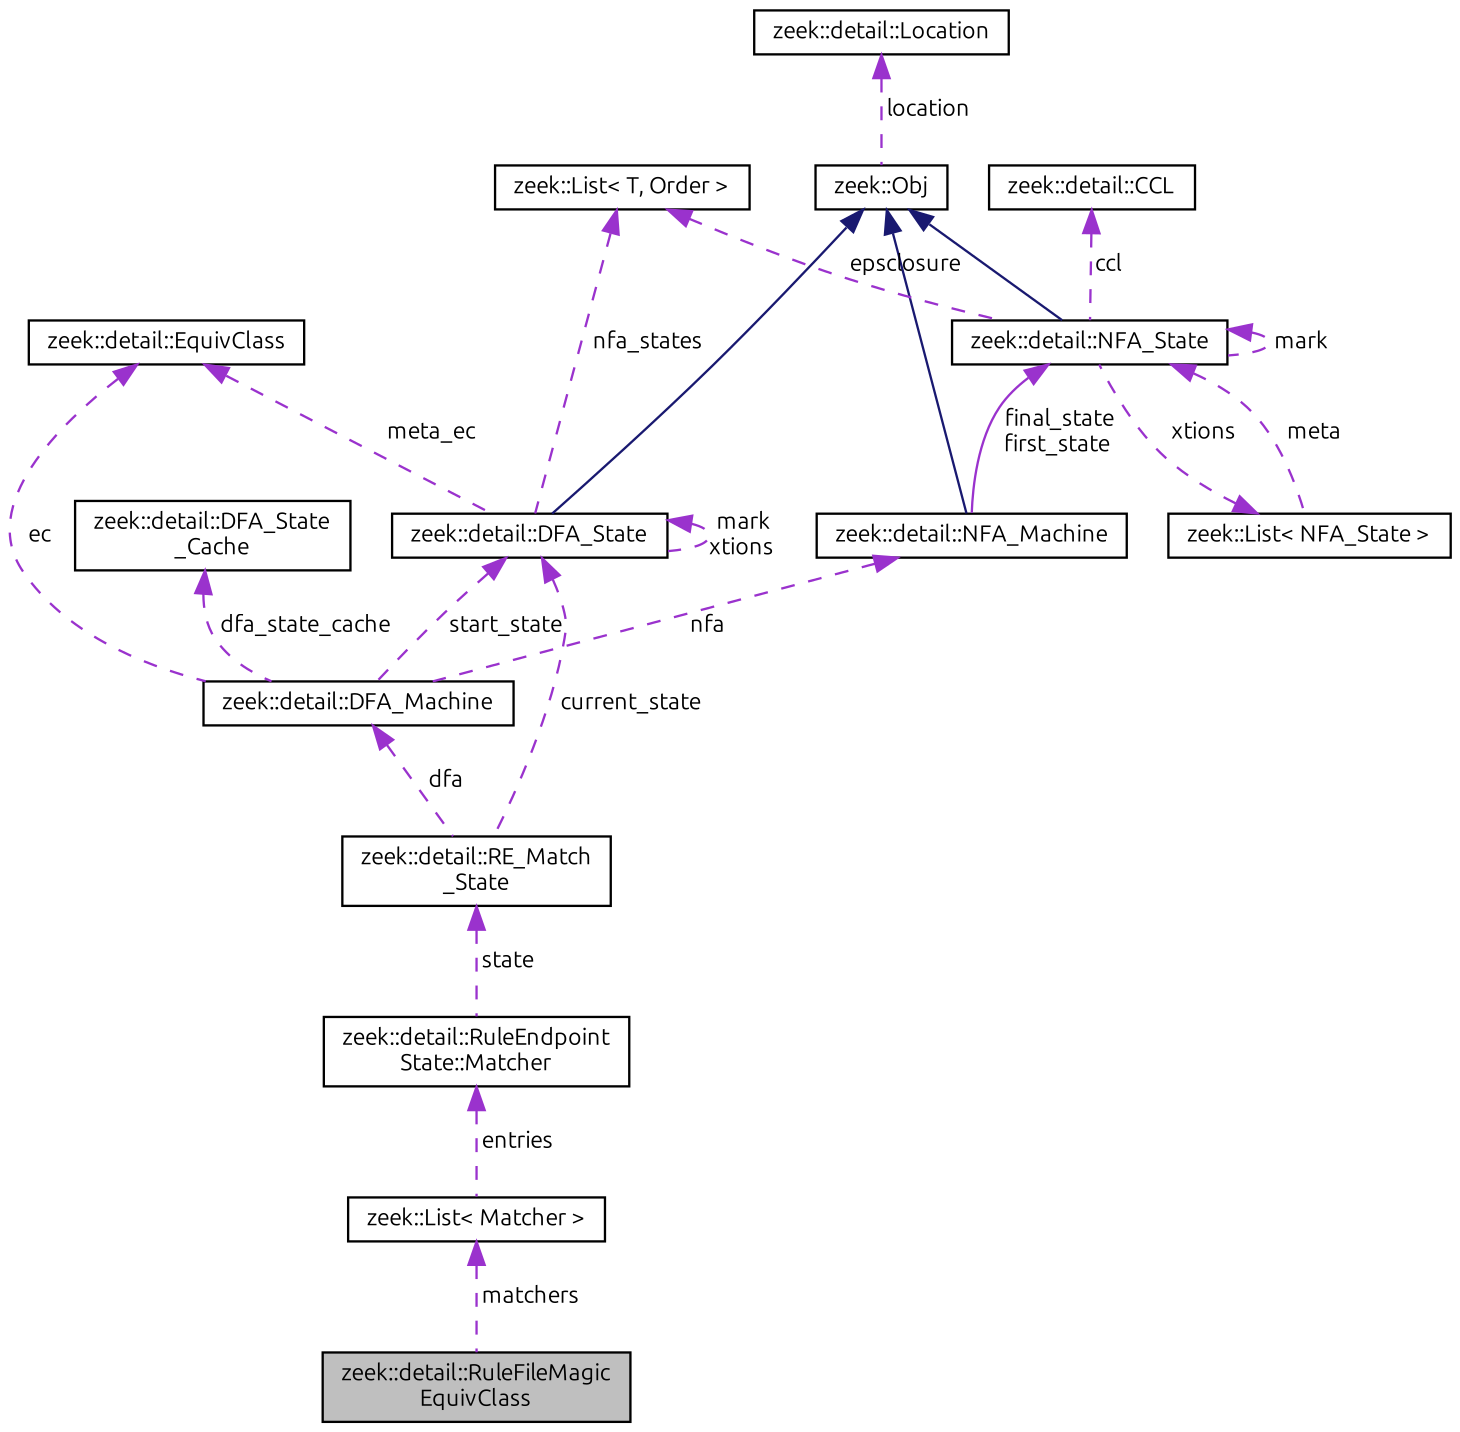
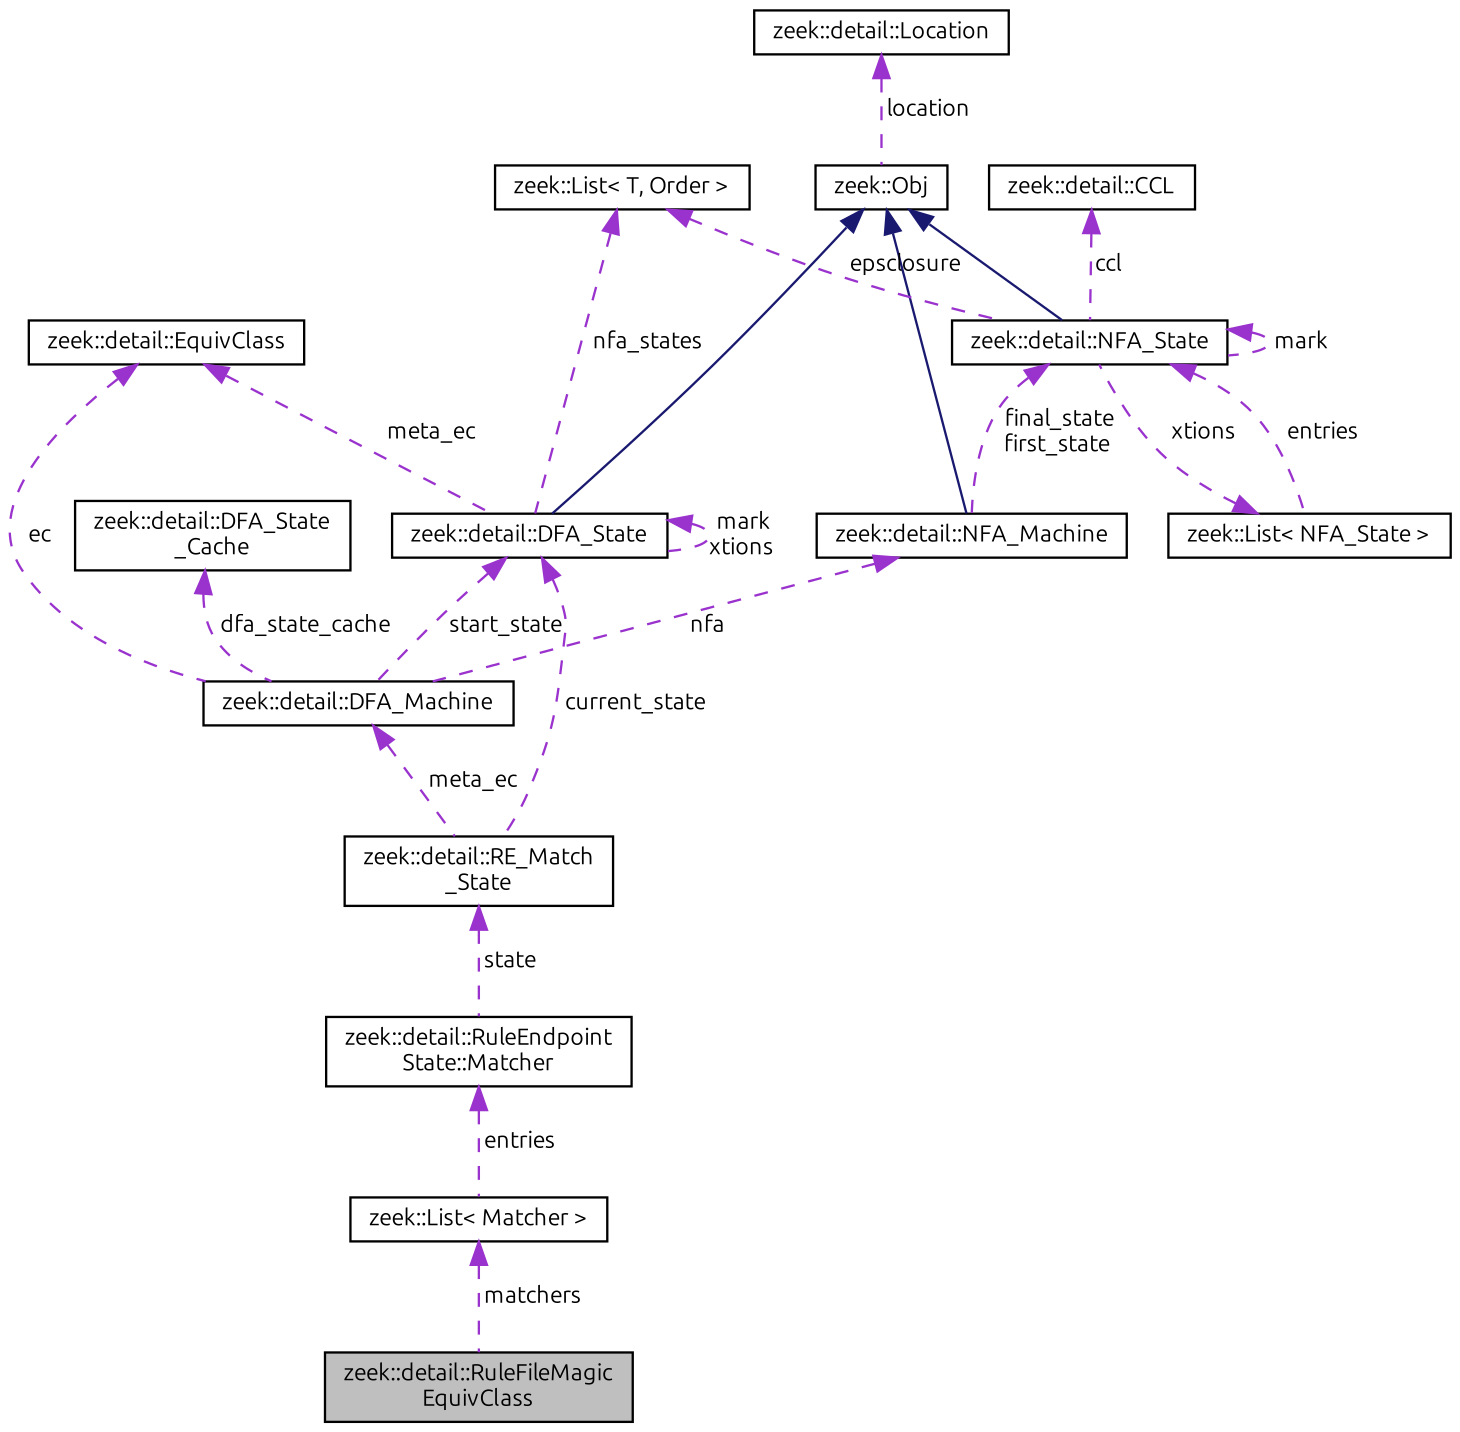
edge "zeek::List< NFA_State >" -> "zeek::detail::NFA_State": label " meta" -> " entries"
edge "zeek::detail::NFA_Machine" -> "zeek::detail::NFA_State": style solid -> dashed
edge "zeek::detail::RE_Match _State" -> "zeek::detail::DFA_Machine": label " dfa" -> " meta_ec"
